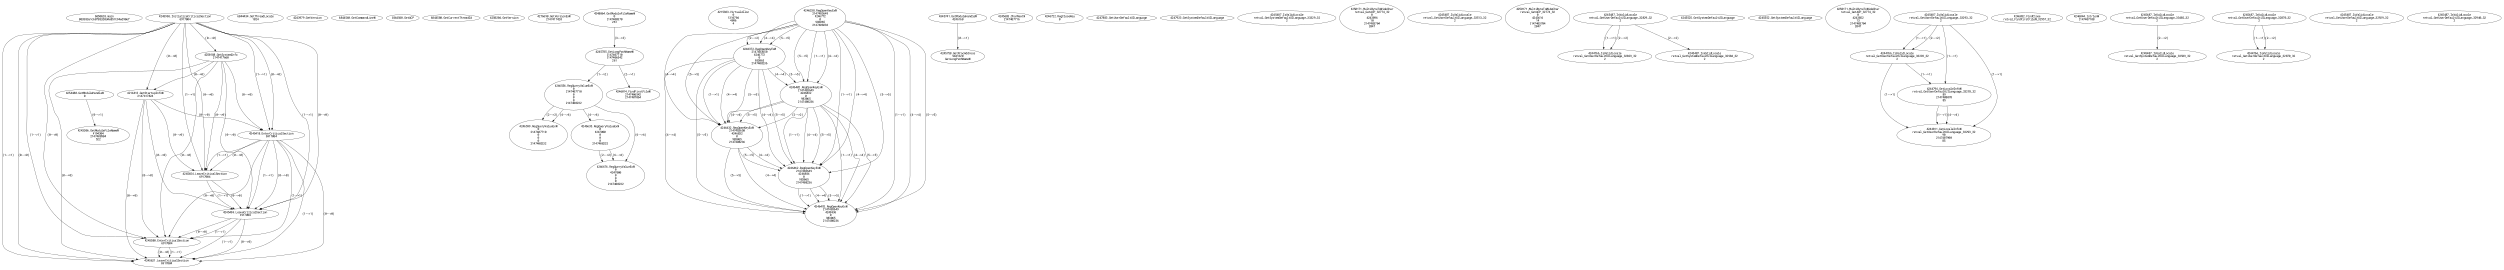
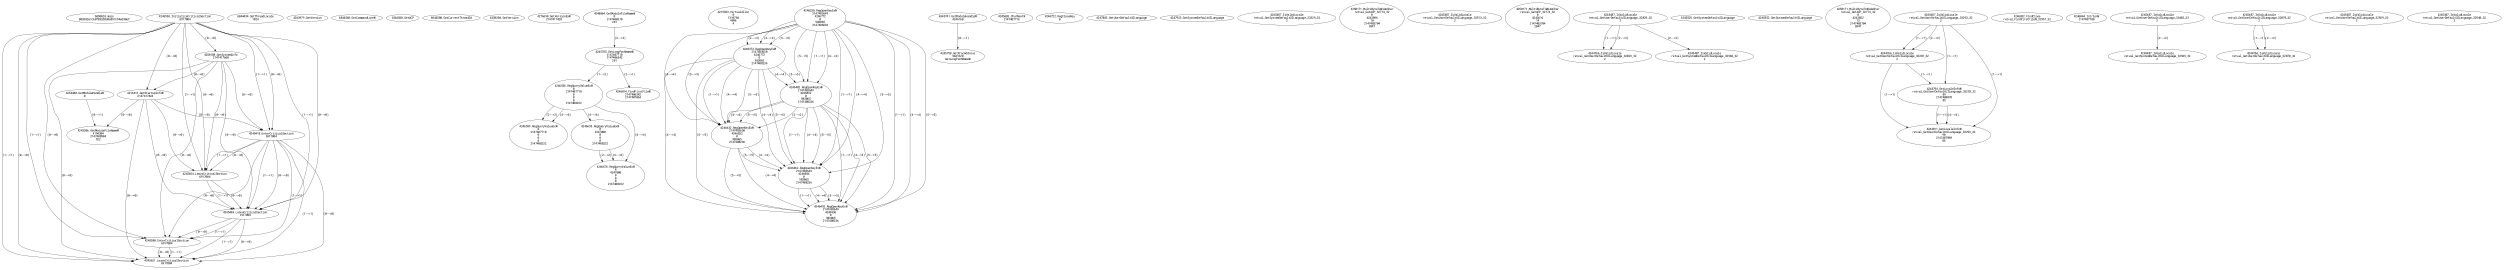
edge "4214413.GetStartupInfoW 2147417824" -> "4245580.EnterCriticalSection 6917004": now "4214413.GetStartupInfoW 2147417824" -> "4243306.GetModuleFileNameW 4194304 2147408904 522"
